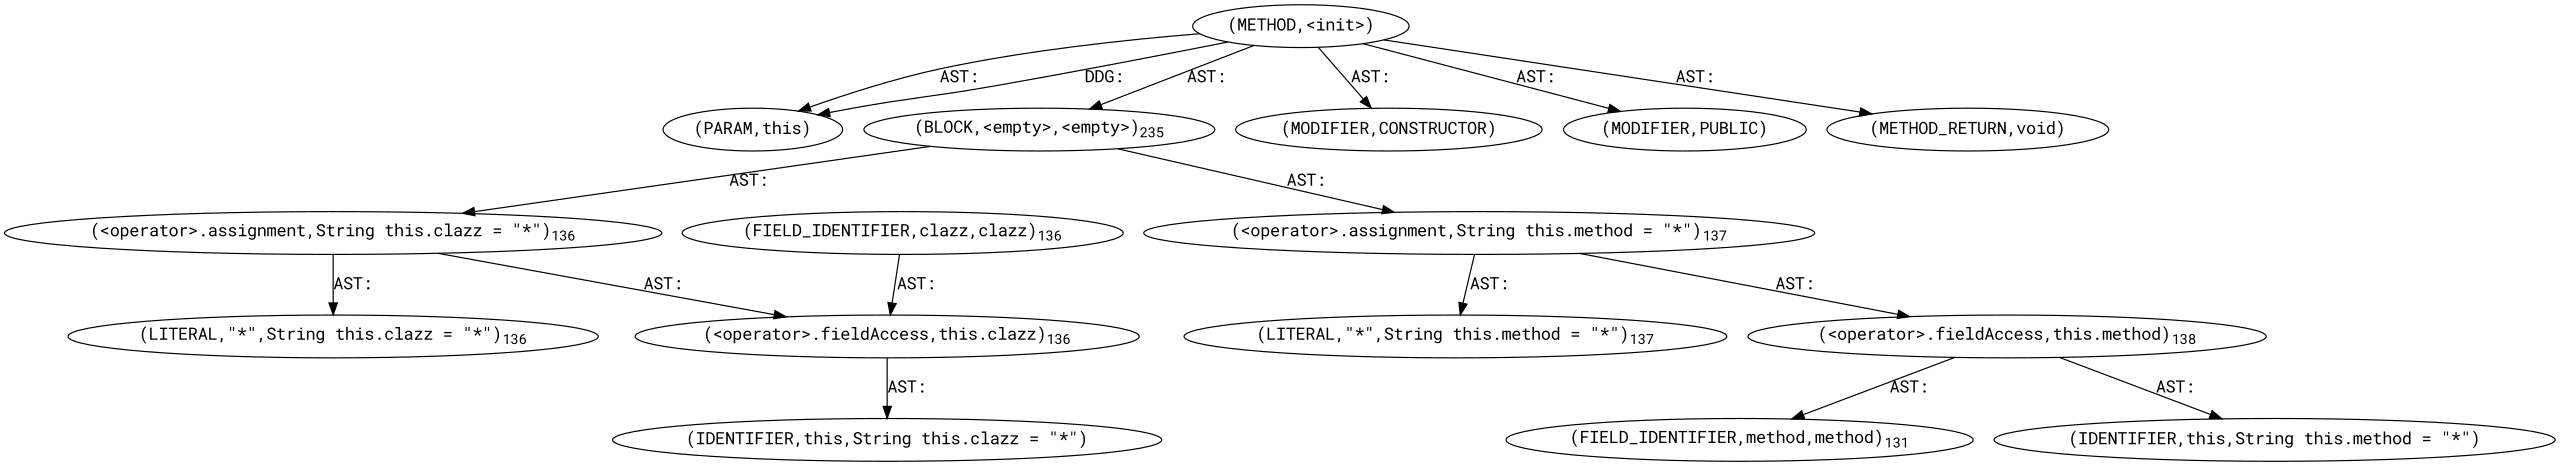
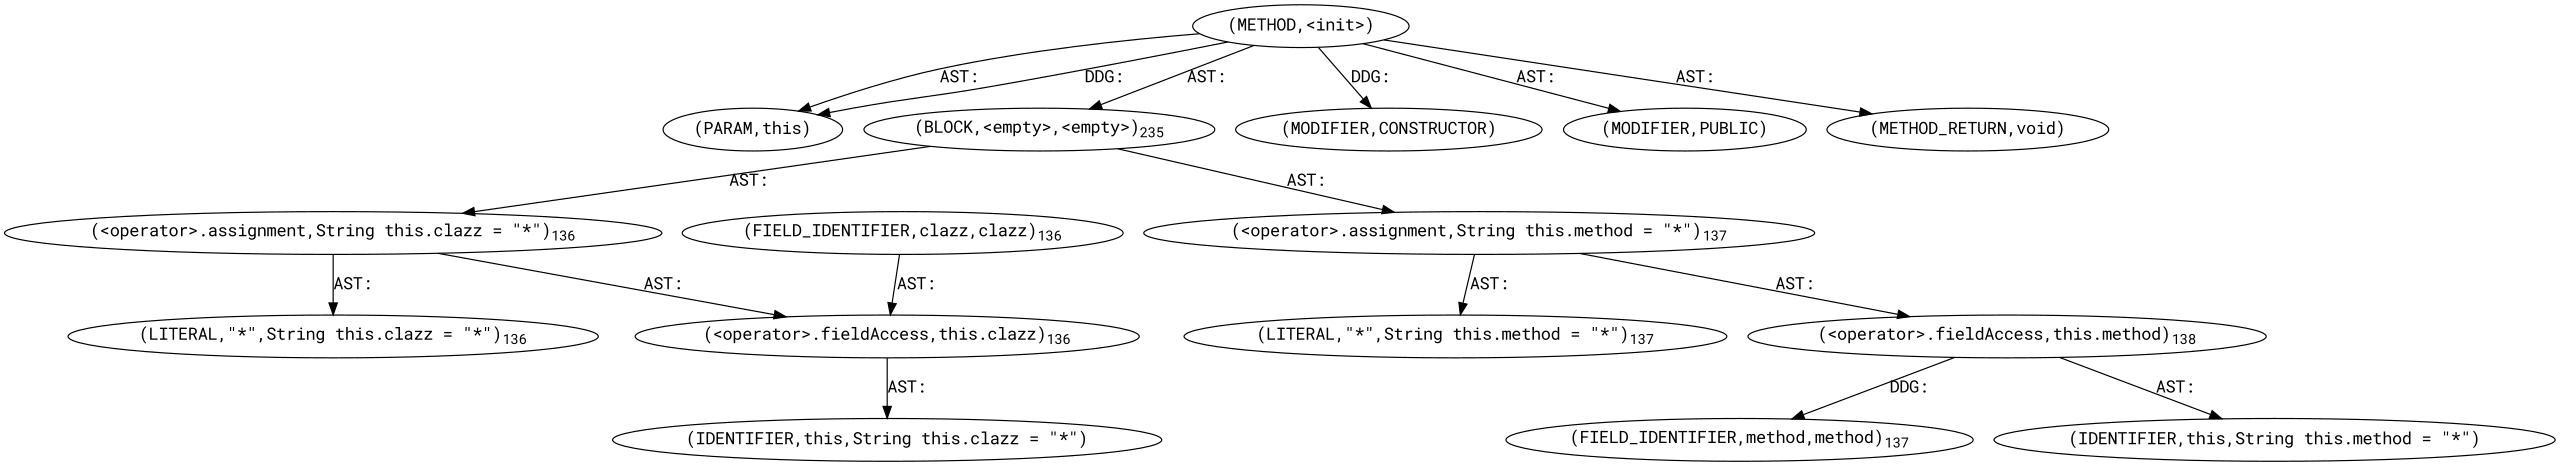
edge "(METHOD,<init>)" -> "(MODIFIER,CONSTRUCTOR)": label "AST: " -> "DDG: "
edge "(<operator>.fieldAccess,this.method)" -> "(FIELD_IDENTIFIER,method,method)": label "AST: " -> "DDG: "
node "(FIELD_IDENTIFIER,method,method)": text "131" -> "137"
